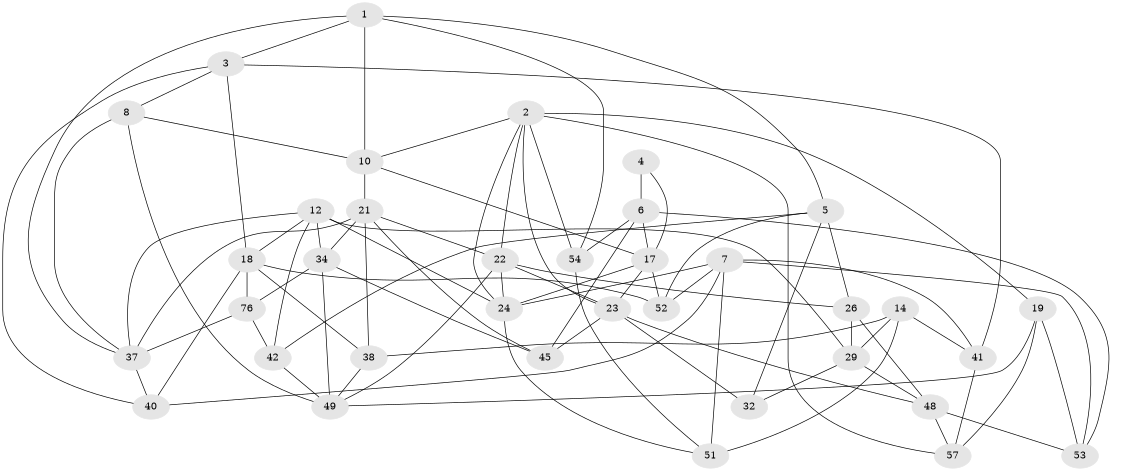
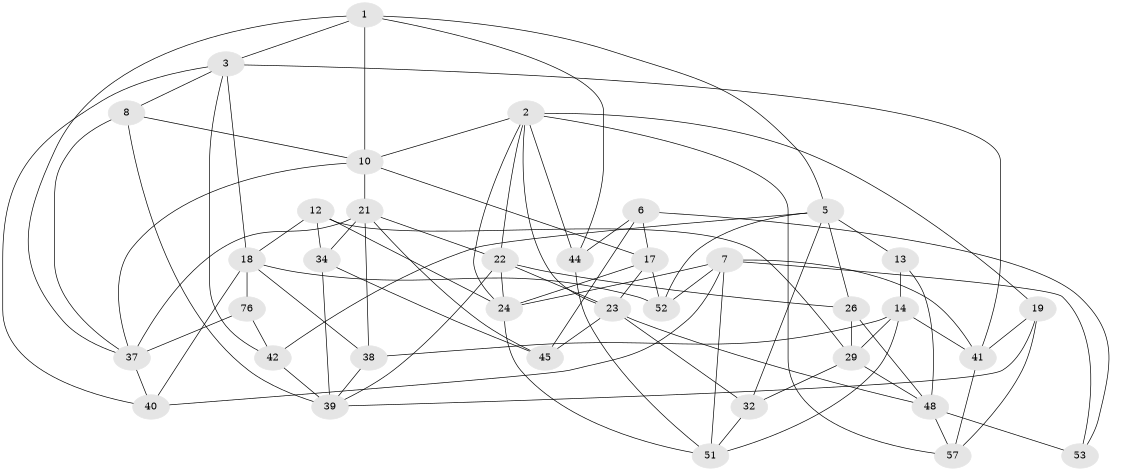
node "4": removed
edge "12" -- "37": now "10" -- "37"
node "54": label "54" -> "44"
node "13": added
edge "12" -- "42": now "3" -- "42"
edge "34" -- "76": removed
edge "19" -- "53": now "19" -- "41"
node "49": label "49" -> "39"
edge "32" -- "51": added
